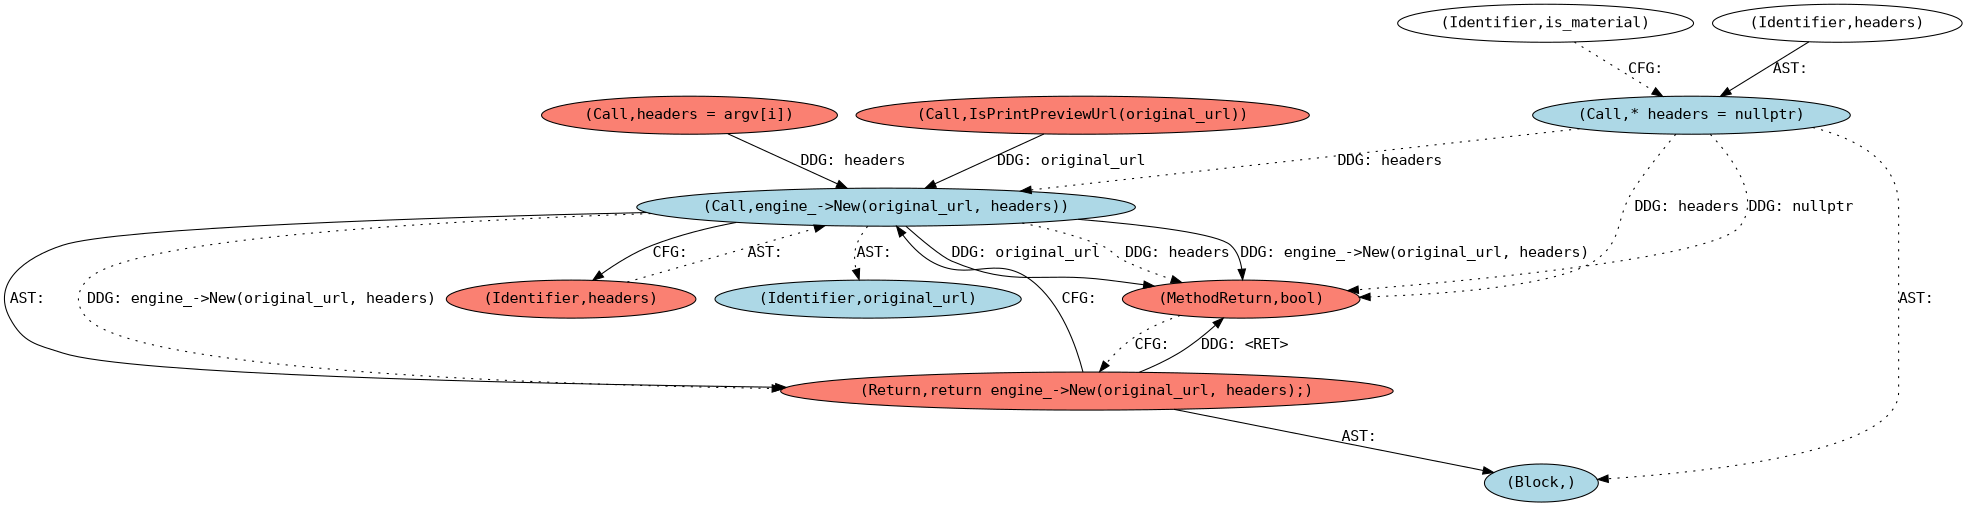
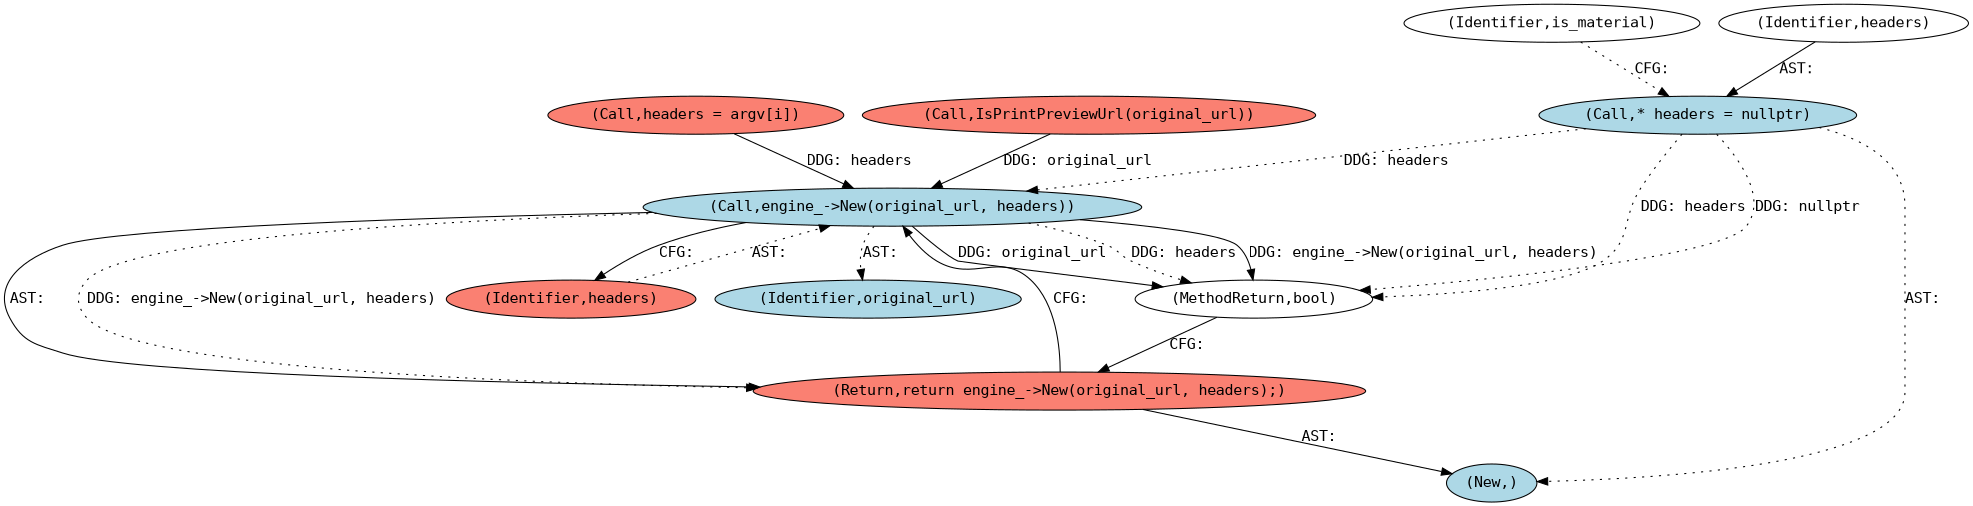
node "(MethodReturn,bool)": fillcolor salmon -> white
edge "(MethodReturn,bool)" -> "(Return,return engine_->New(original_url, headers);)": style dotted -> solid
edge "(Return,return engine_->New(original_url, headers);)" -> "(MethodReturn,bool)": removed, label "DDG: <RET>"
node "(Block,)": label "(Block,)" -> "(New,)"
